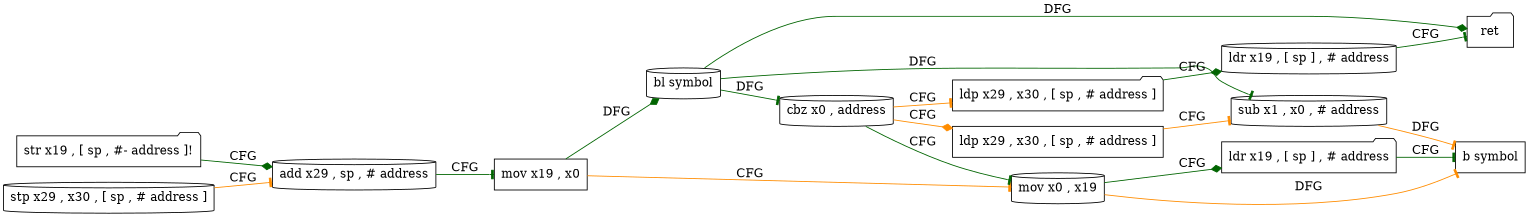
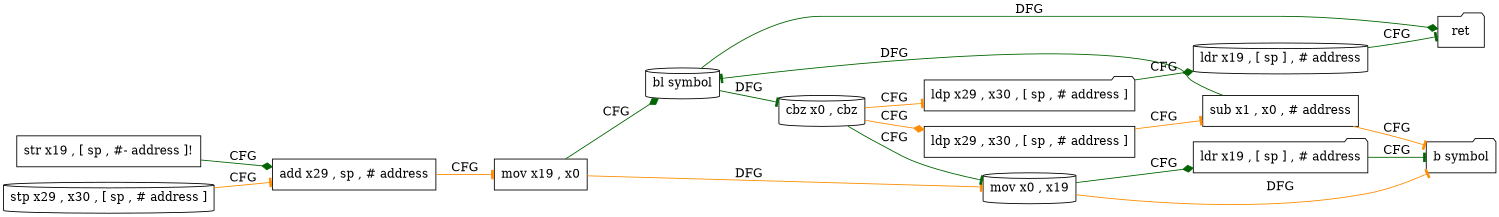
edge "bl symbol" -> "sub x1 , x0 , # address": reversed
node "cbz x0 , address": label "cbz x0 , address" -> "cbz x0 , cbz"
node "sub x1 , x0 , # address": shape cylinder -> box
edge "mov x19 , x0" -> "bl symbol": label "DFG" -> "CFG"
edge "sub x1 , x0 , # address" -> "b symbol": label "DFG" -> "CFG"
node "str x19 , [ sp , #- address ]!": shape folder -> box
node "b symbol": shape box -> folder
edge "mov x19 , x0" -> "mov x0 , x19": label "CFG" -> "DFG"
node "add x29 , sp , # address": shape cylinder -> box
edge "add x29 , sp , # address" -> "mov x19 , x0": color darkgreen -> darkorange
